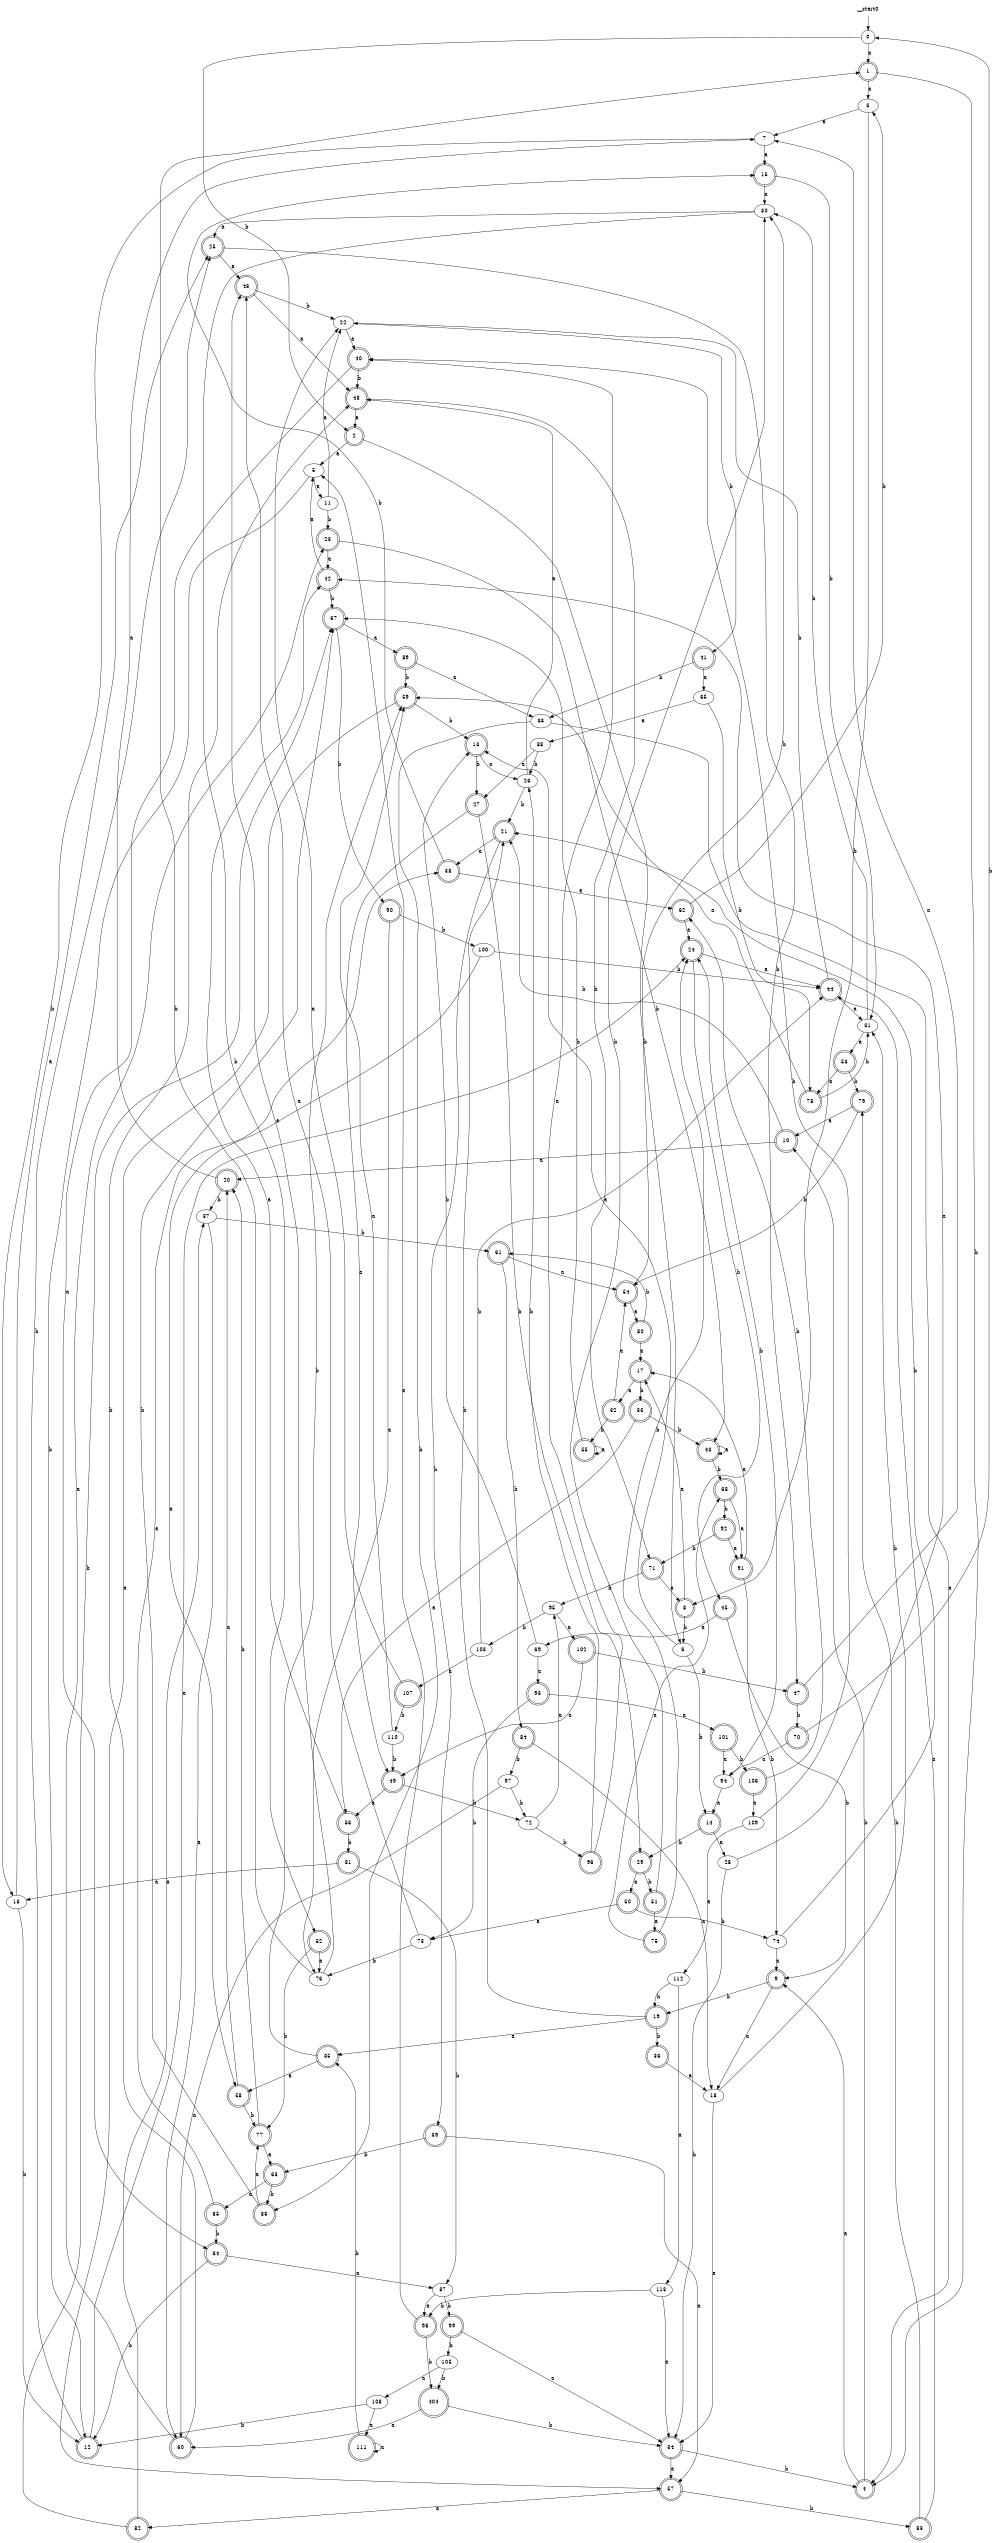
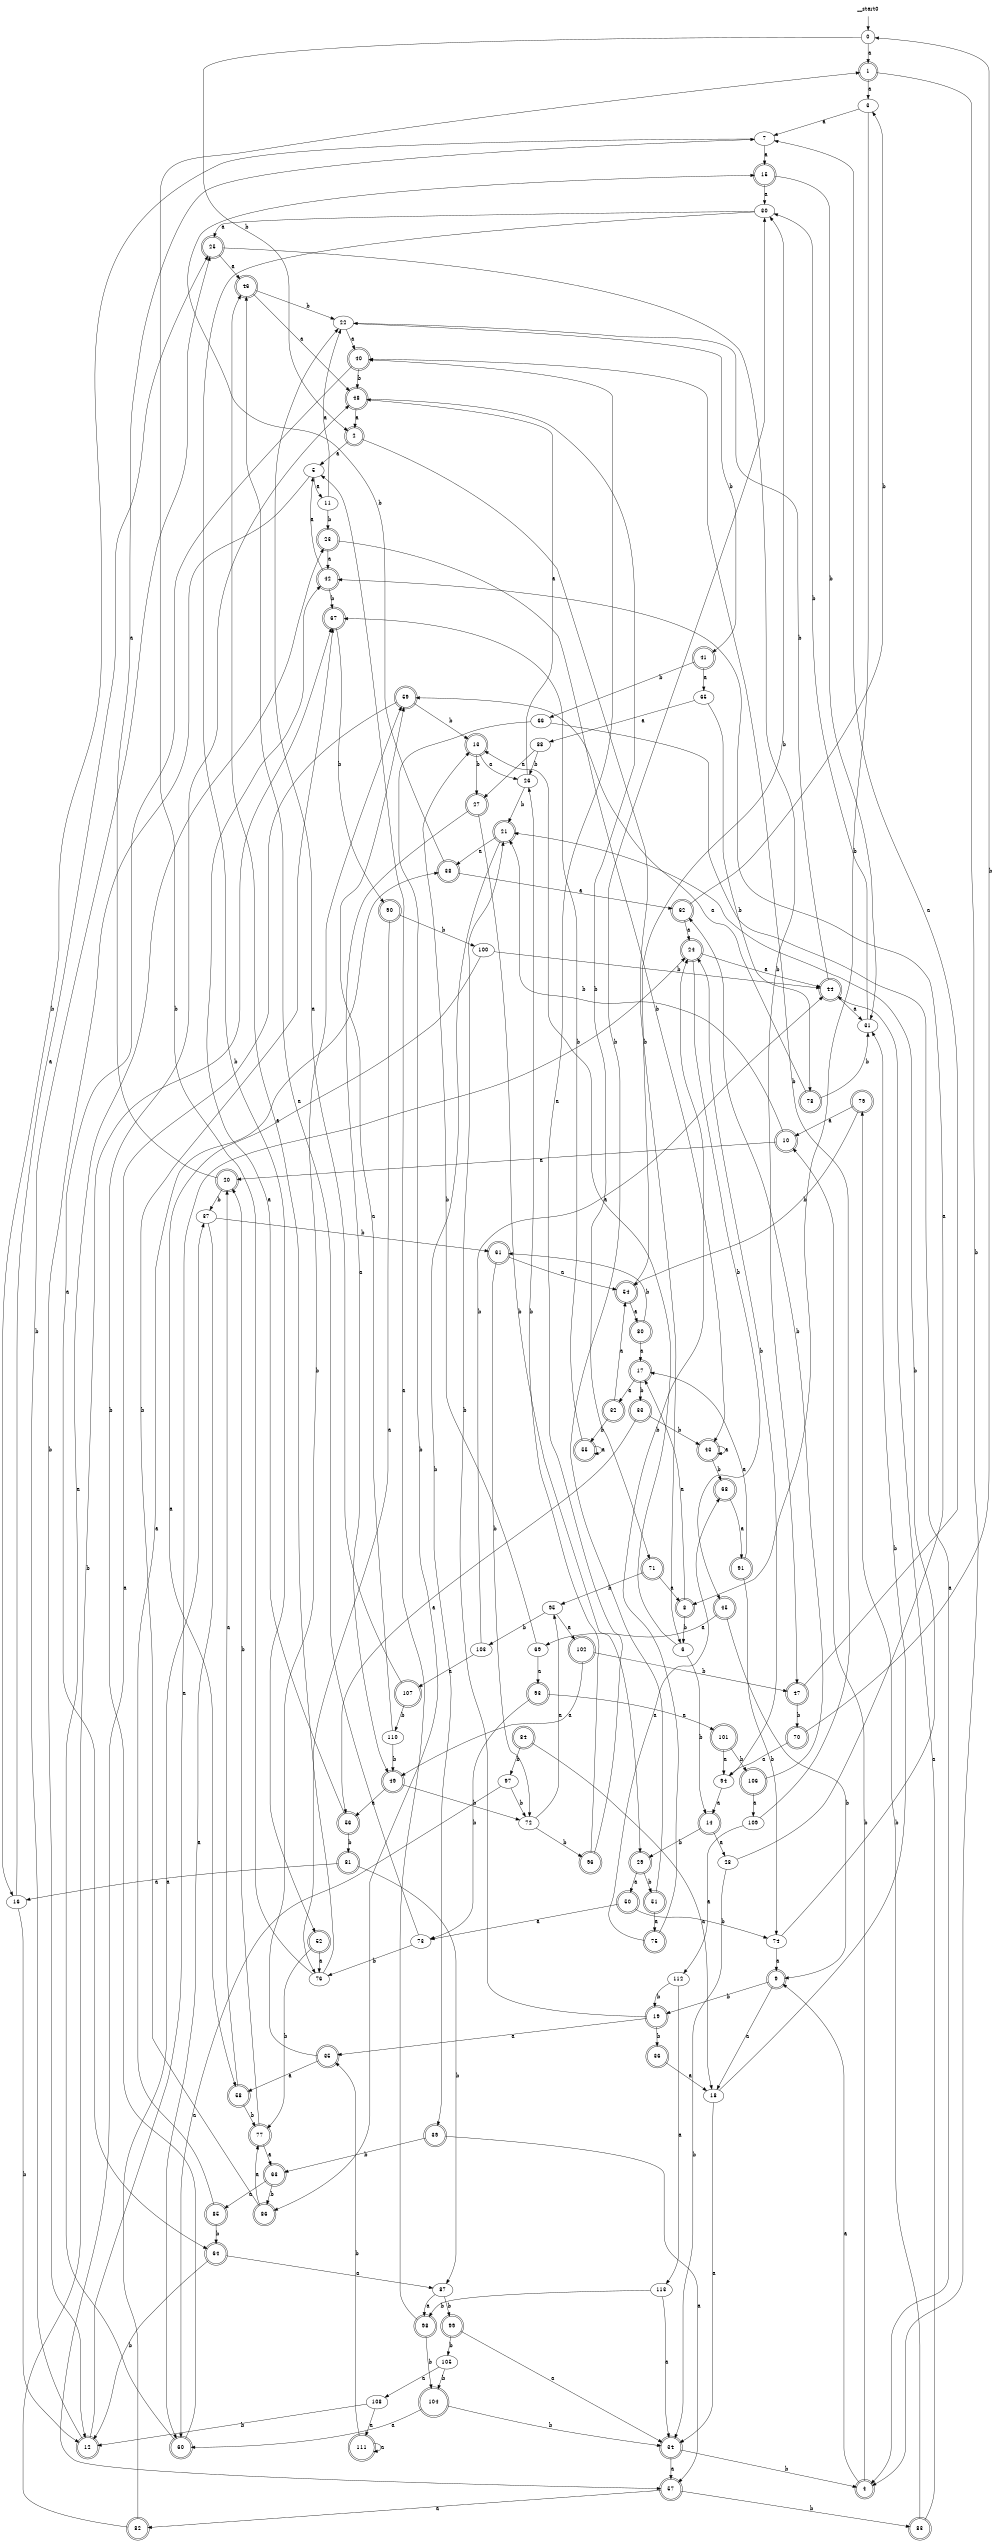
node "89": removed
node "53": removed
edge "61" -> "84": now "61" -> "72"
node "92": removed
node "404": label "404" -> "104"
